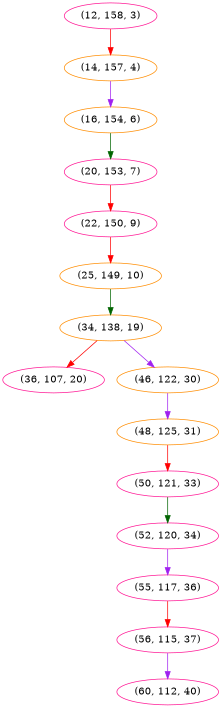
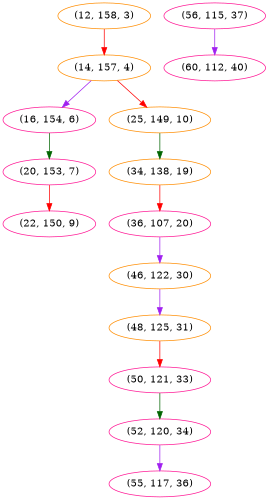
node "(12, 158, 3)": color deeppink -> darkorange
node "(16, 154, 6)": color darkorange -> deeppink
edge "(22, 150, 9)" -> "(25, 149, 10)": now "(14, 157, 4)" -> "(25, 149, 10)"
edge "(34, 138, 19)" -> "(46, 122, 30)": now "(36, 107, 20)" -> "(46, 122, 30)"
edge "(55, 117, 36)" -> "(56, 115, 37)": removed
